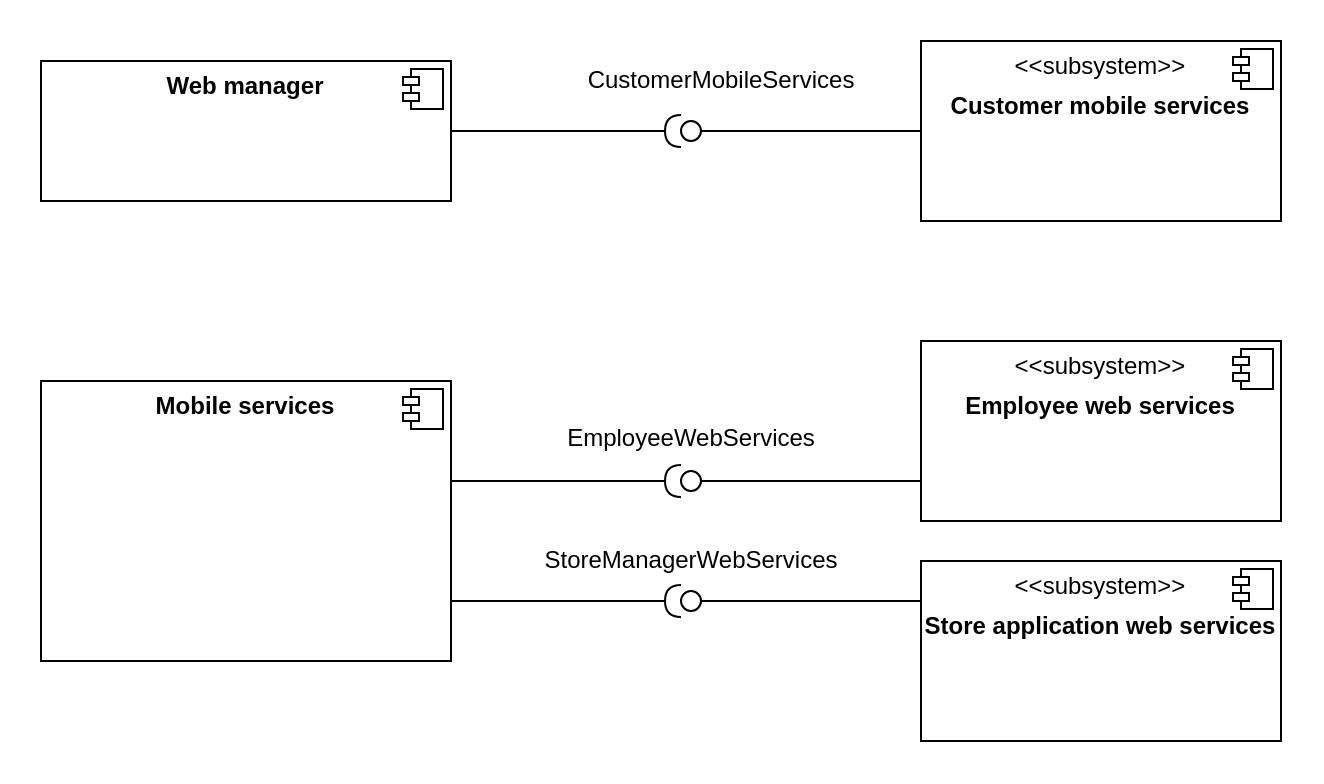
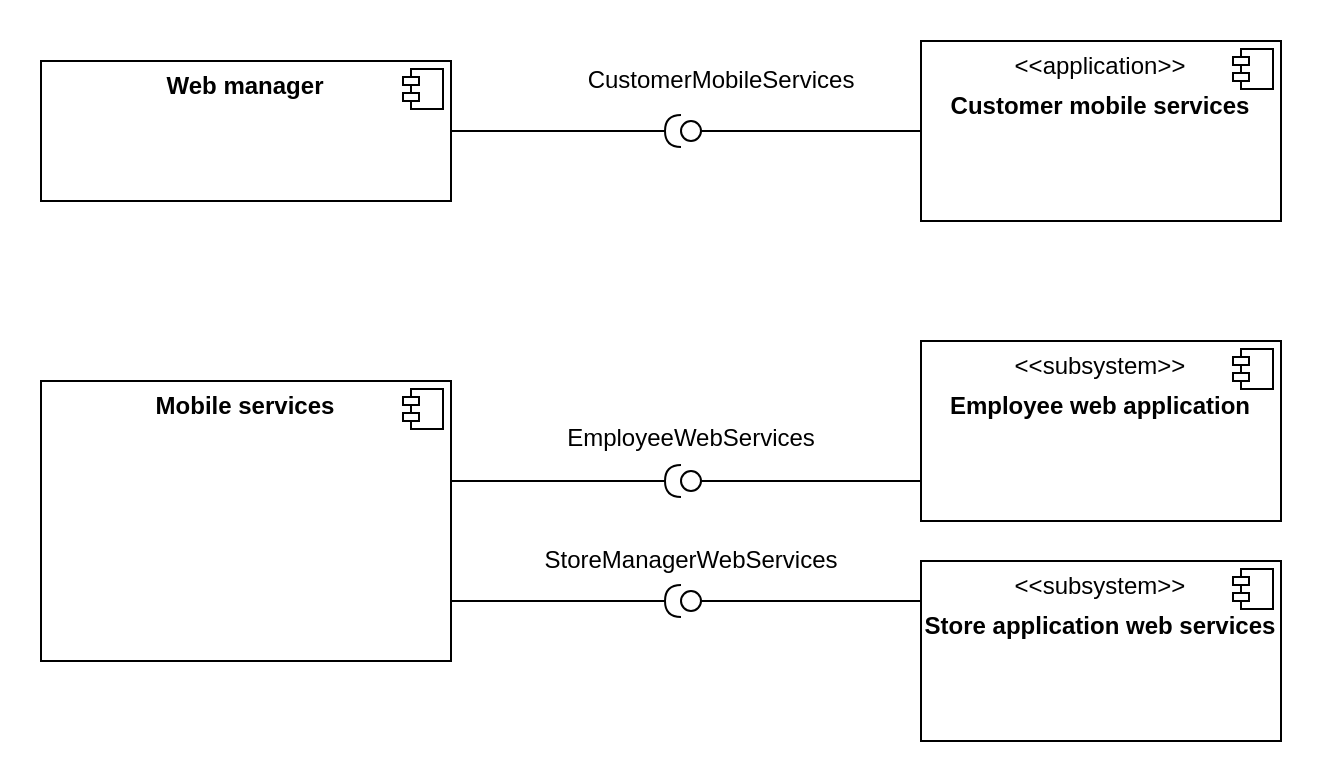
node "<<subsystem>> Customer mobile services": label "<<subsystem>> Customer mobile services" -> "<<application>> Customer mobile services"
node "<<subsystem>> Employee web services": label "<<subsystem>> Employee web services" -> "<<subsystem>> Employee web application"
